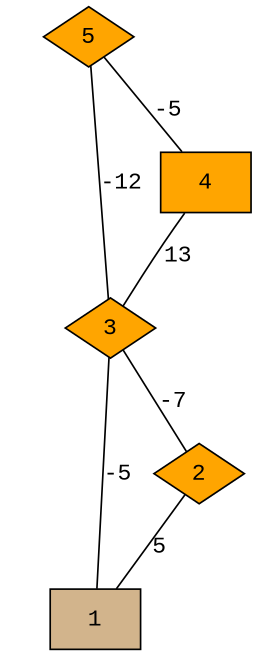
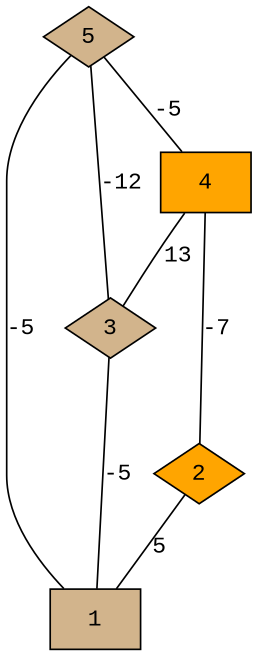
node "5": fillcolor orange -> tan
edge "5" -- "1": added, label "-5"
node "3": fillcolor orange -> tan
edge "3" -- "2": now "4" -- "2"
